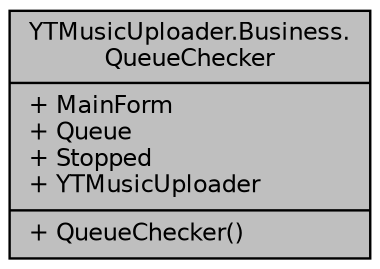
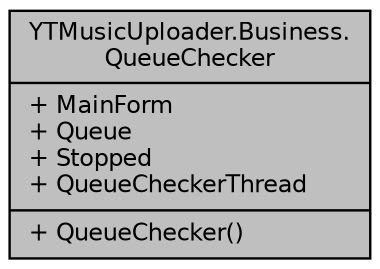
node "YTMusicUploader.Business.": text "+ YTMusicUploader" -> "+ QueueCheckerThread"
